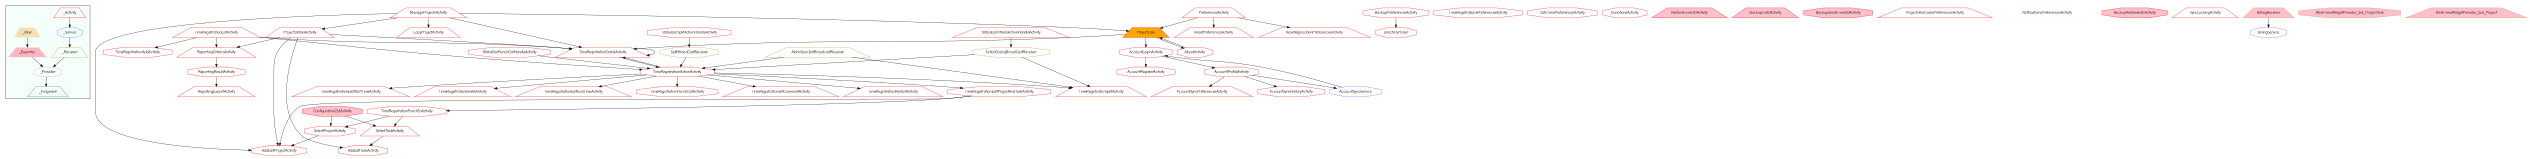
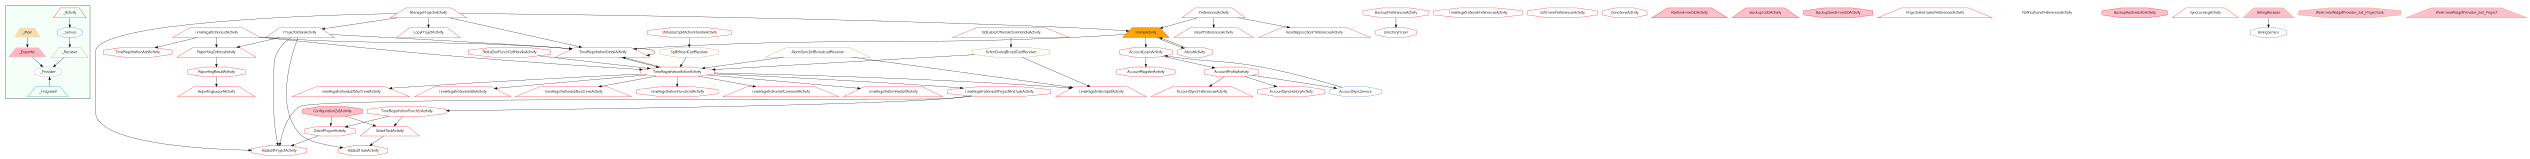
node "ProjectTask": label "ProjectTask" -> "HomeActivity"
edge "_Provider" -> "_Fragment": reversed
